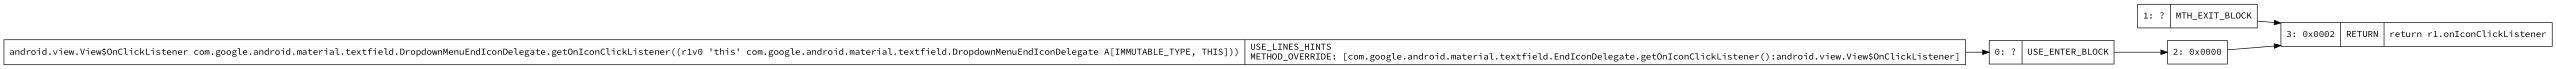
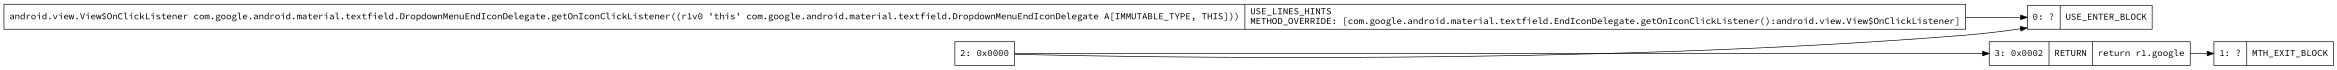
edge "1: ?" -> "3: 0x0002": reversed
node "3: 0x0002": text "return r1.onIconClickListener" -> "return r1.google"
edge "0: ?" -> "2: 0x0000": reversed
